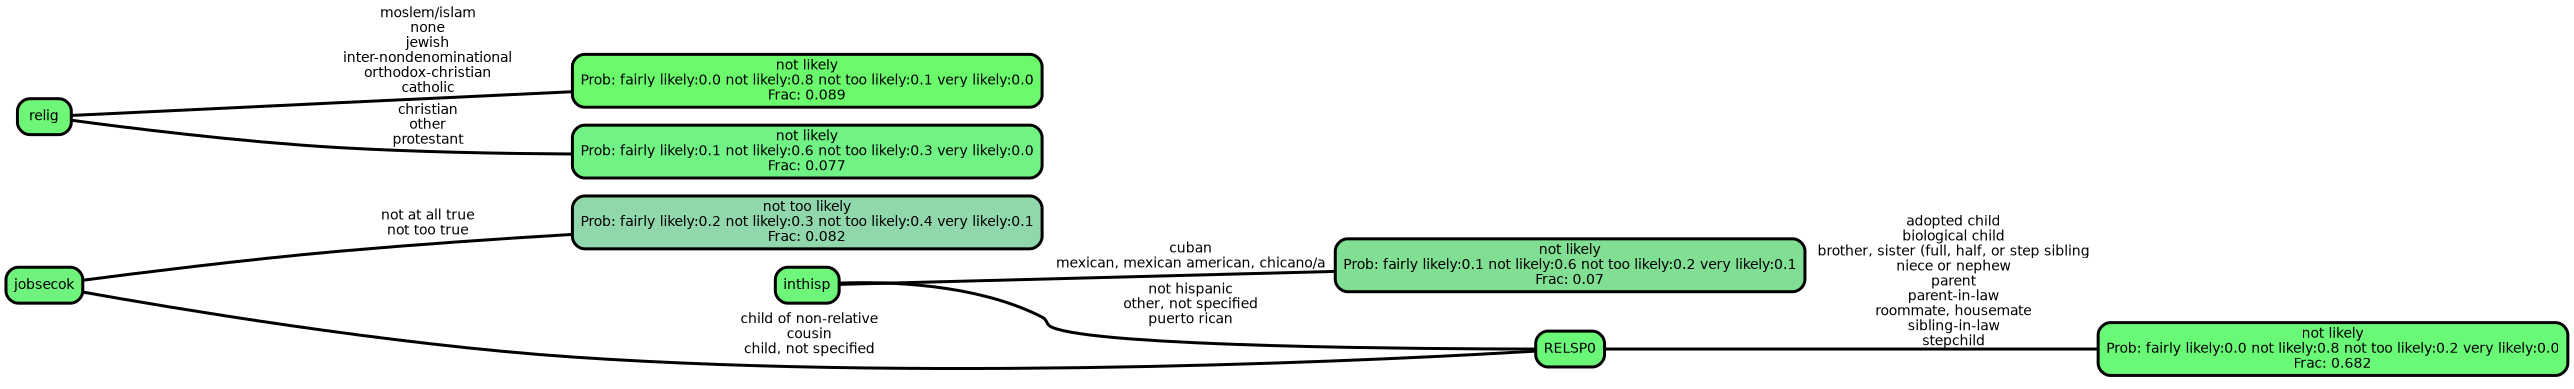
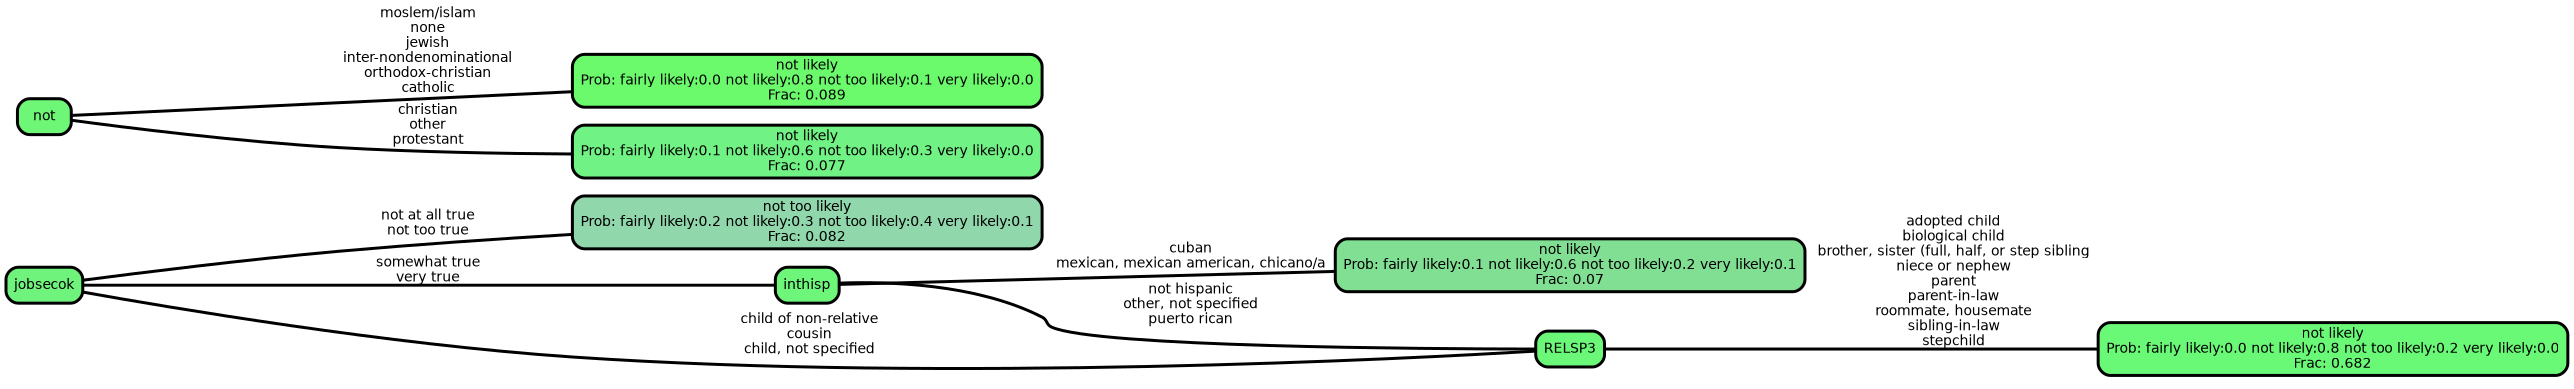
node "relig": label "relig" -> "not"
edge "jobsecok" -- "inthisp": added, label "somewhat true very true"
node "RELSP0": label "RELSP0" -> "RELSP3"
